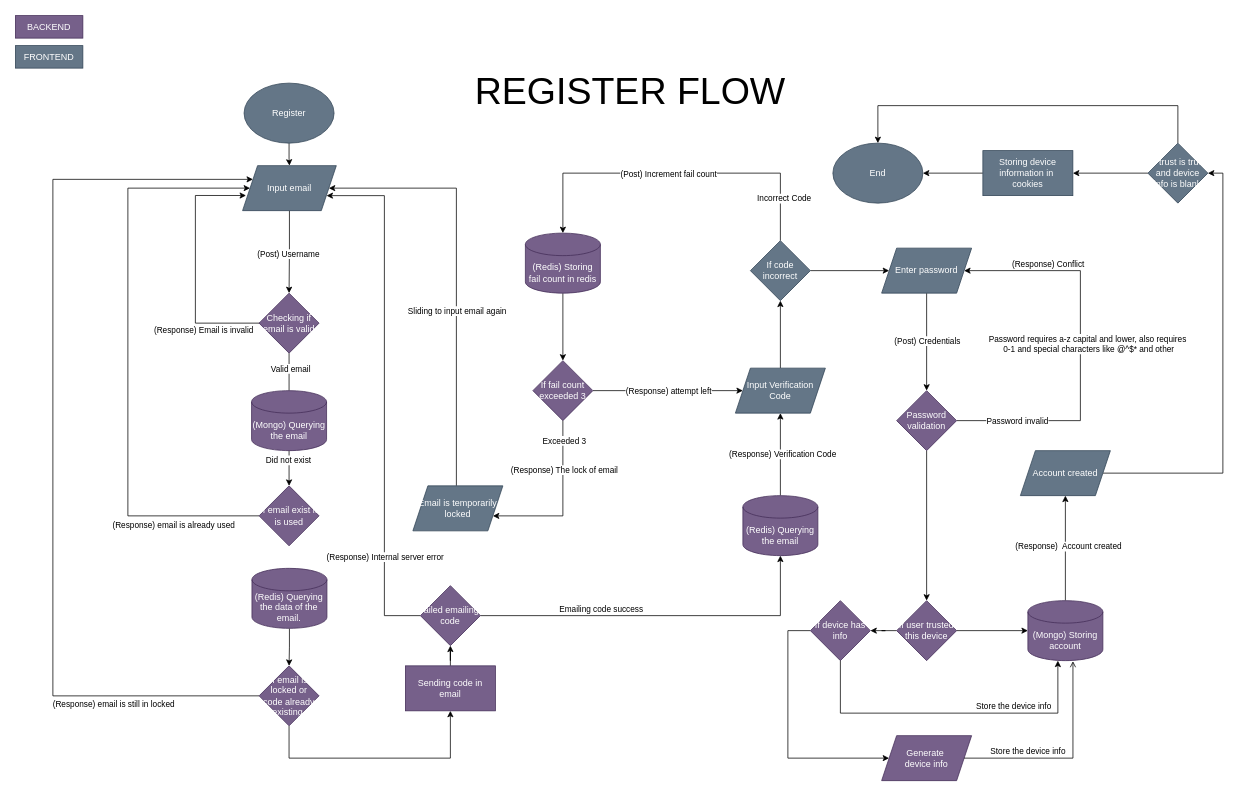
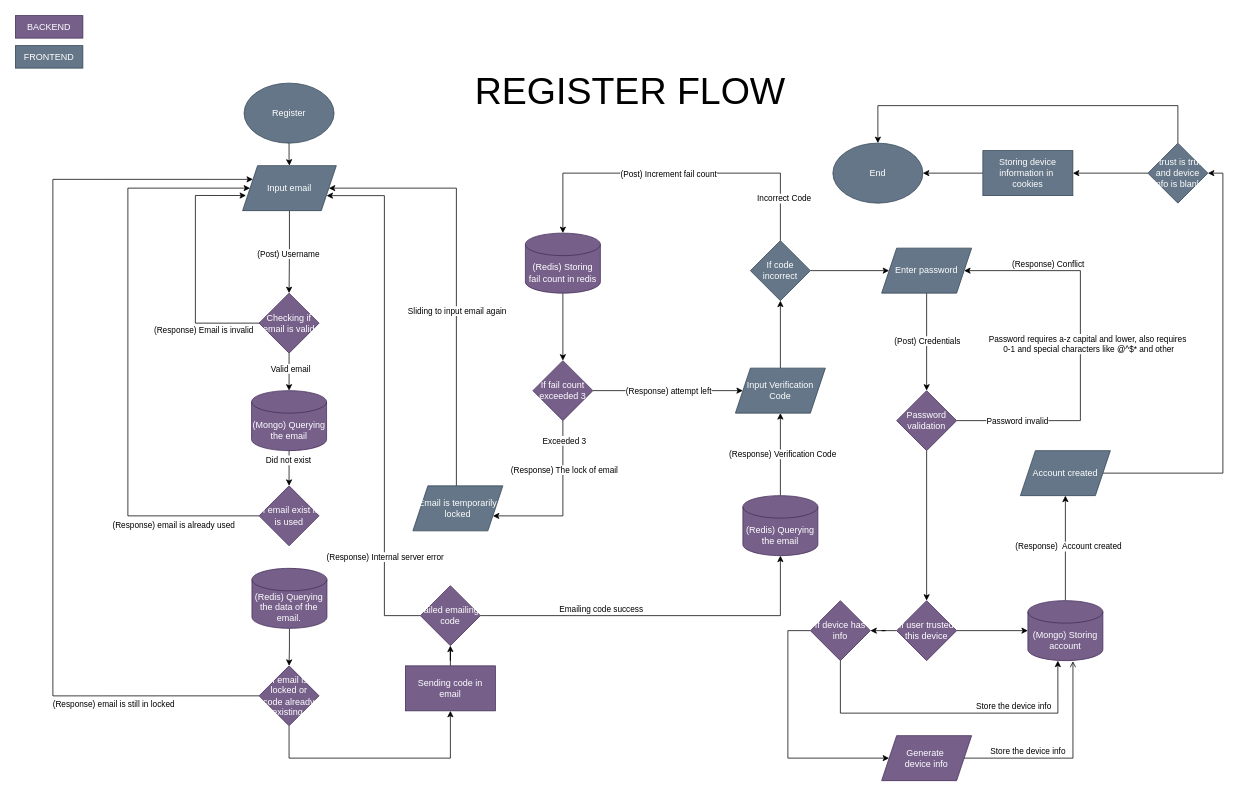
edge "Checking if email is valid" -- "(Mongo) Querying the email": arrowhead none -> classic
